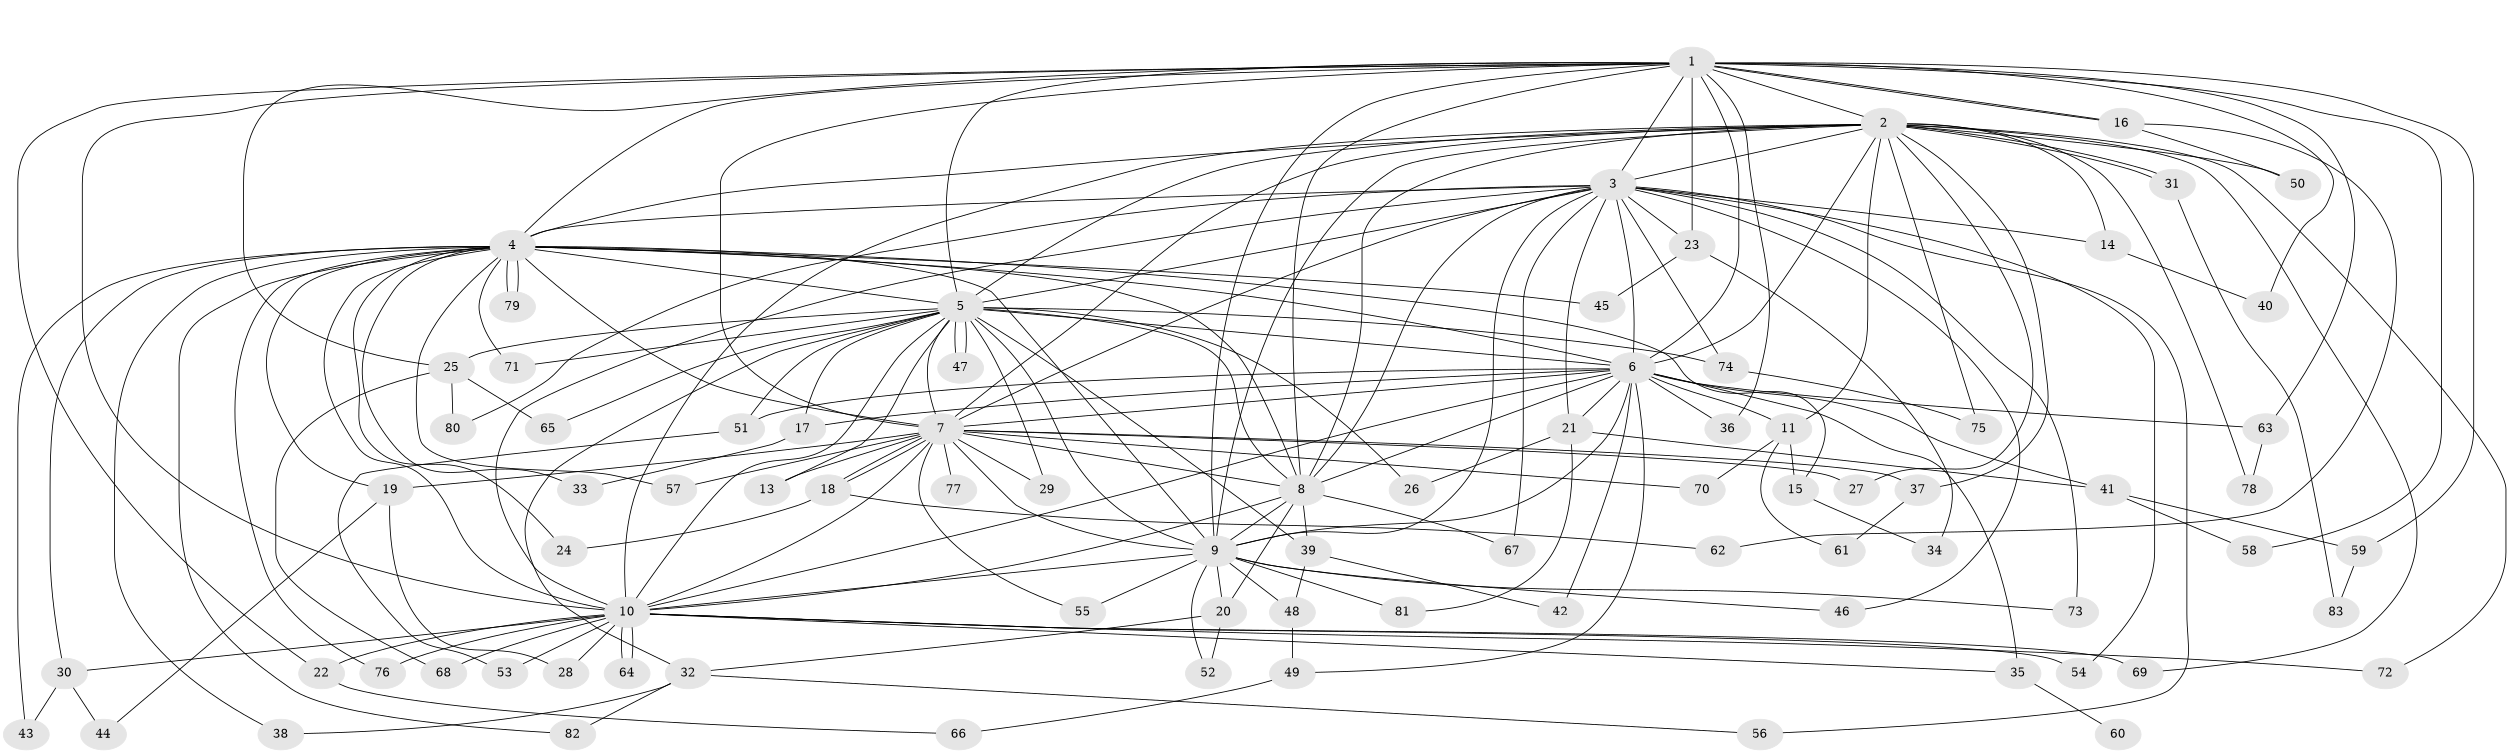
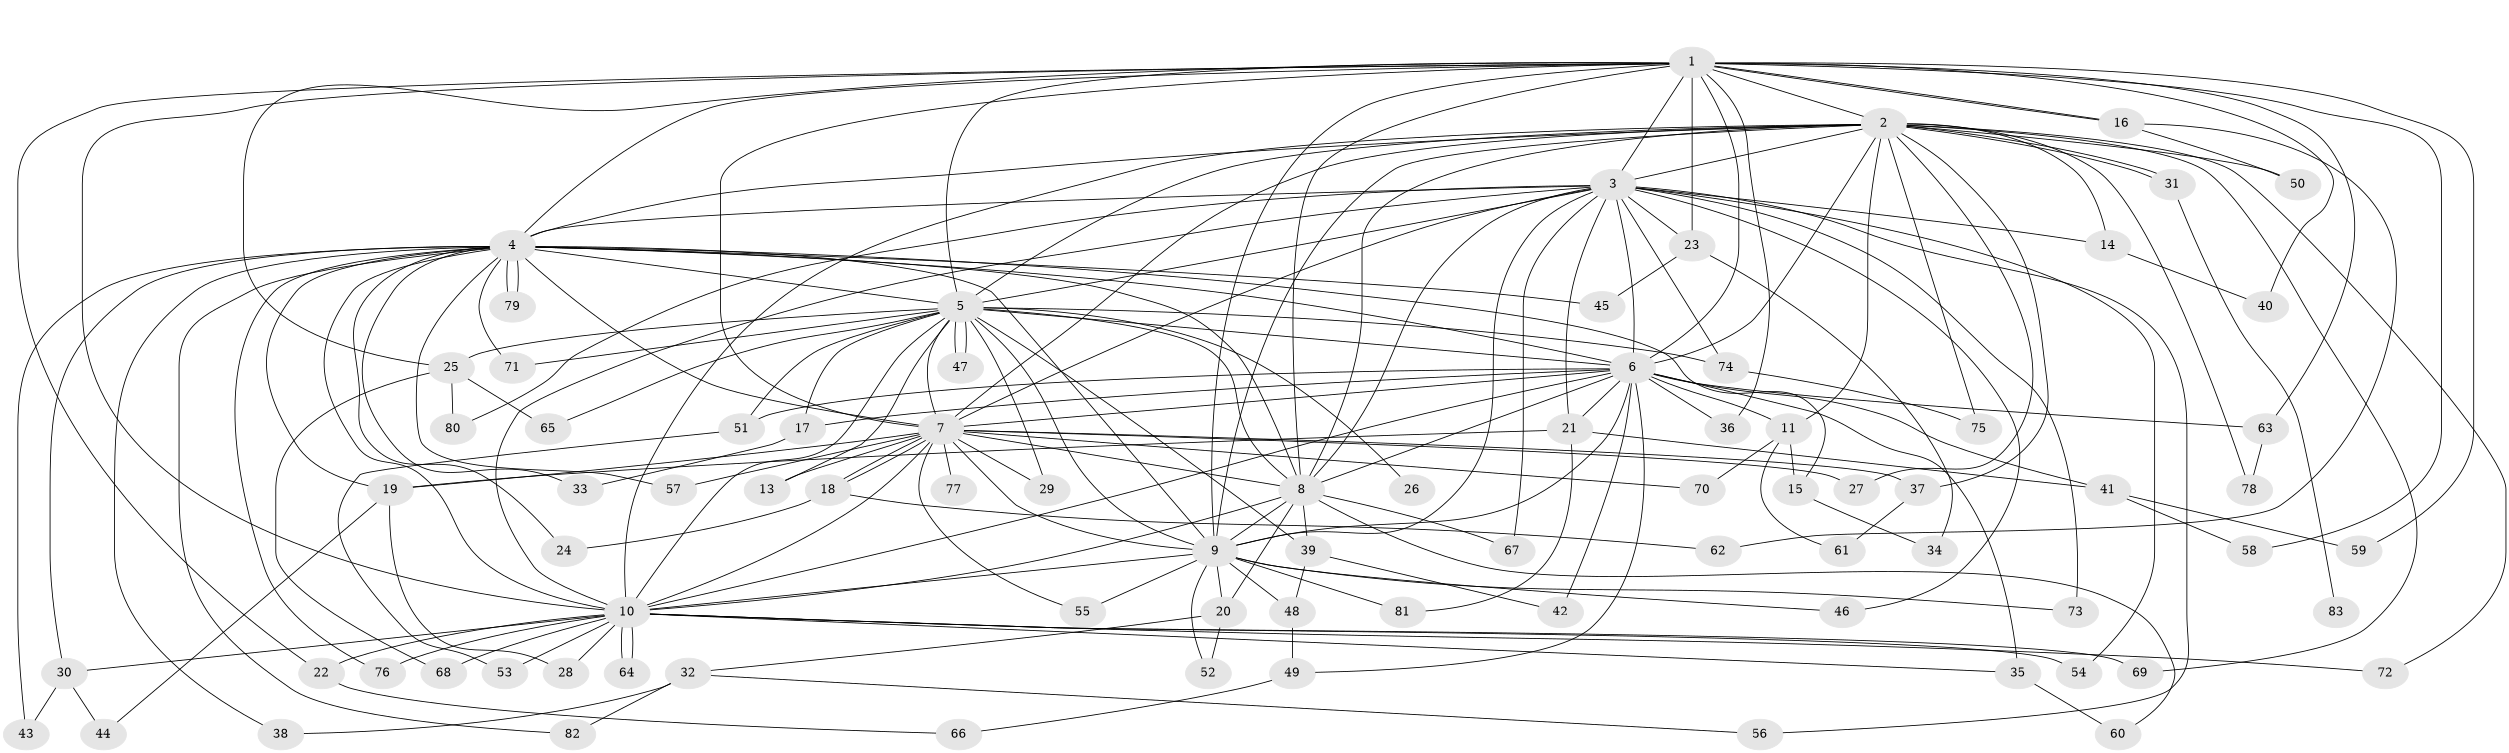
edge "5" -- "32": removed
edge "21" -- "26": now "21" -- "19"
edge "8" -- "60": added
edge "59" -- "83": removed
